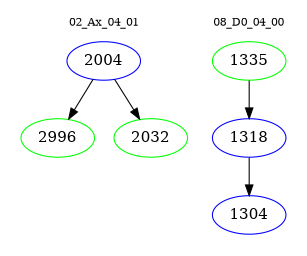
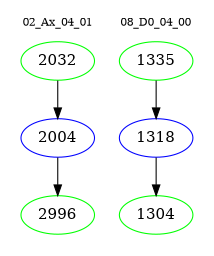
edge "2004" -> "2032": reversed
node "1304": color blue -> green
